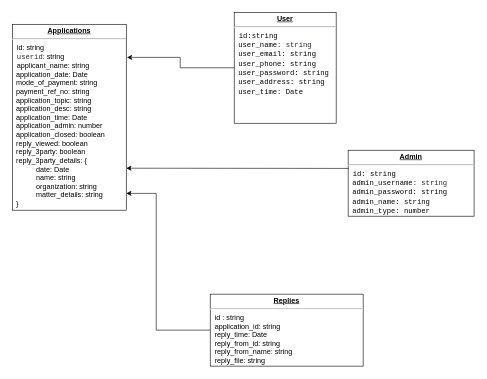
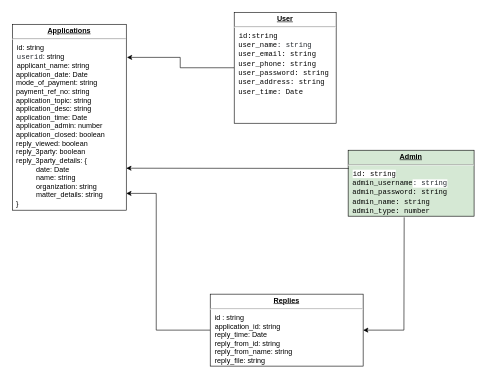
node "Admin id: string admin_username: string admin_password: string admin_name: string admin_type: number": fillcolor #ffffff -> #d5e8d4
edge "Admin id: string admin_username: string admin_password: string admin_name: string admin_type: number" -> "Replies id : string application_id: string reply_time: Date reply_from_id: string reply_from_name: string reply_file: string": added
